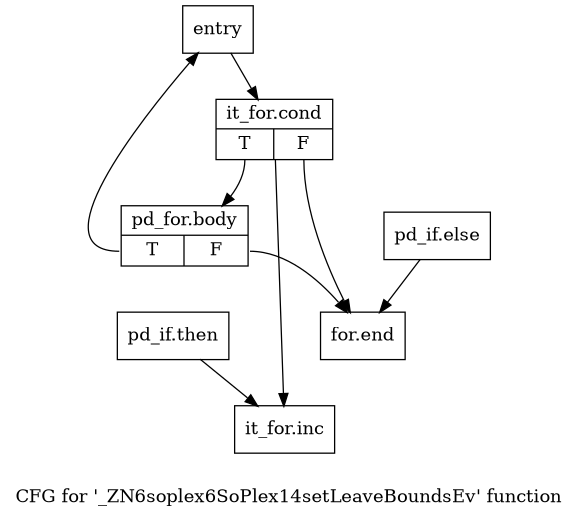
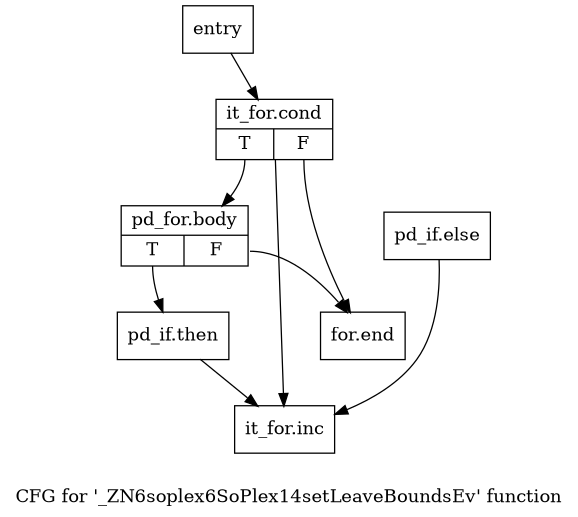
edge "pd_for.body" -> "entry": now "pd_for.body" -> "pd_if.then"
edge "pd_if.else" -> "for.end": now "pd_if.else" -> "it_for.inc"
